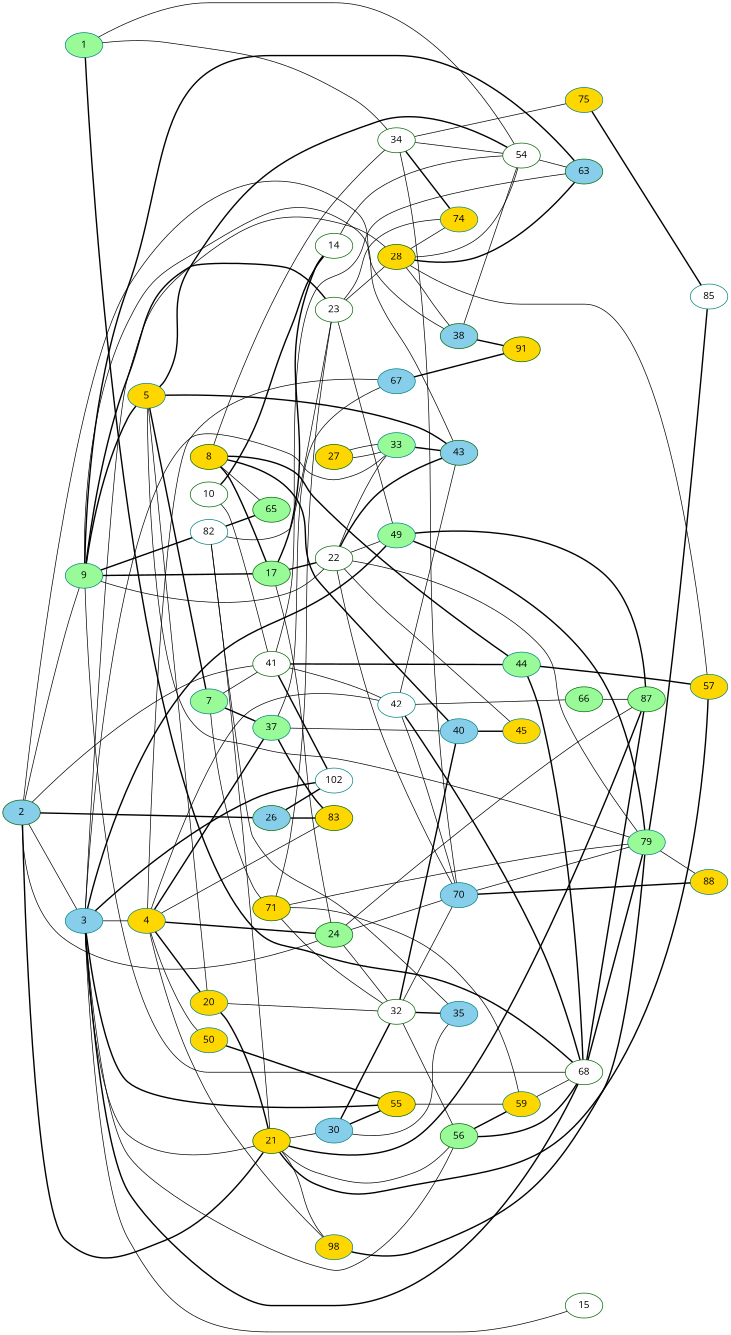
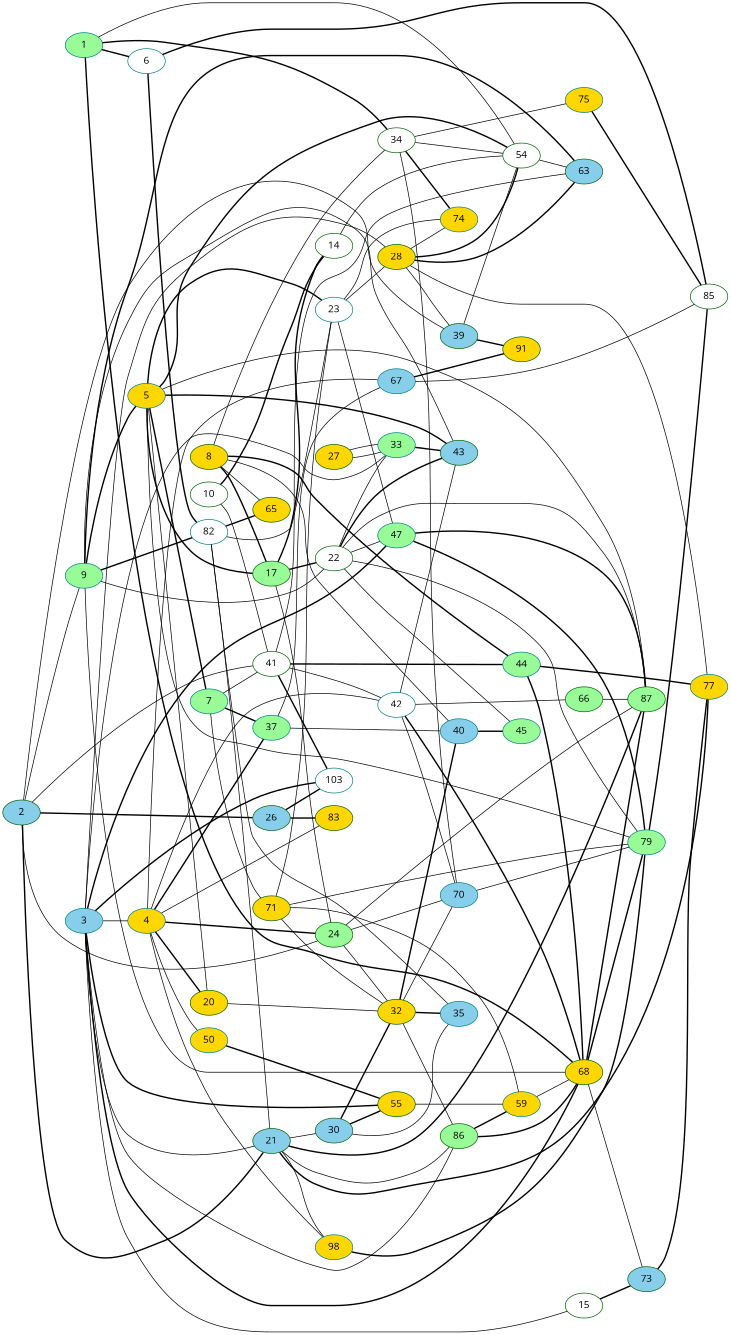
edge "1" -- "34": style solid -> bold
node "6": added
edge "54" -- "28": style solid -> bold
node "85": color teal -> darkgreen
node "23": color darkgreen -> teal
node "38": label "38" -> "39"
edge "85" -- "67": added
edge "5" -- "87": added
edge "23" -- "9": now "23" -- "5"
node "65": fillcolor palegreen -> gold
node "49": label "49" -> "47"
edge "17" -- "9": now "17" -- "5"
edge "8" -- "40": style bold -> solid
node "57": label "57" -> "77"
edge "22" -- "70": now "22" -- "87"
node "45": fillcolor gold -> palegreen
edge "37" -- "83": removed
node "102": label "102" -> "103"
edge "2" -- "3": removed
node "88": removed
node "20": color teal -> darkgreen
node "32": fillcolor white -> gold
edge "20" -- "21": removed
node "68": fillcolor white -> gold
node "30": color teal -> darkgreen
node "56": label "56" -> "86"
node "21": fillcolor gold -> skyblue
node "73": added
